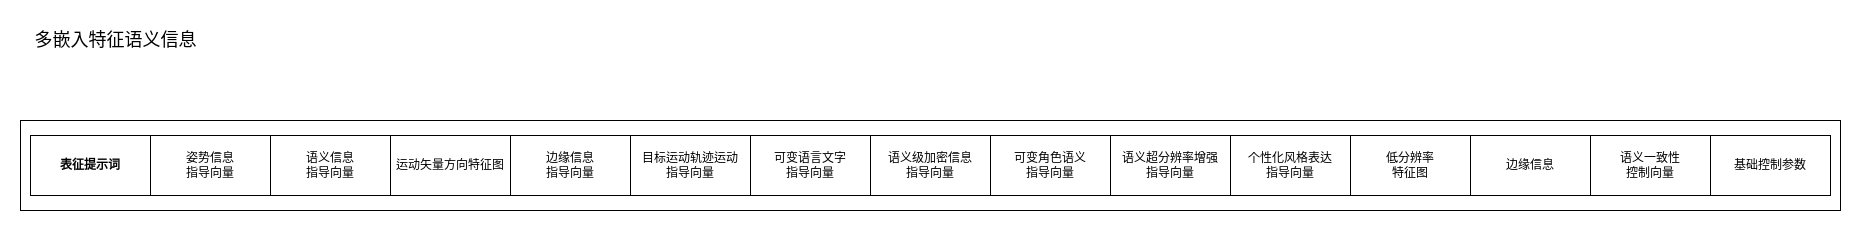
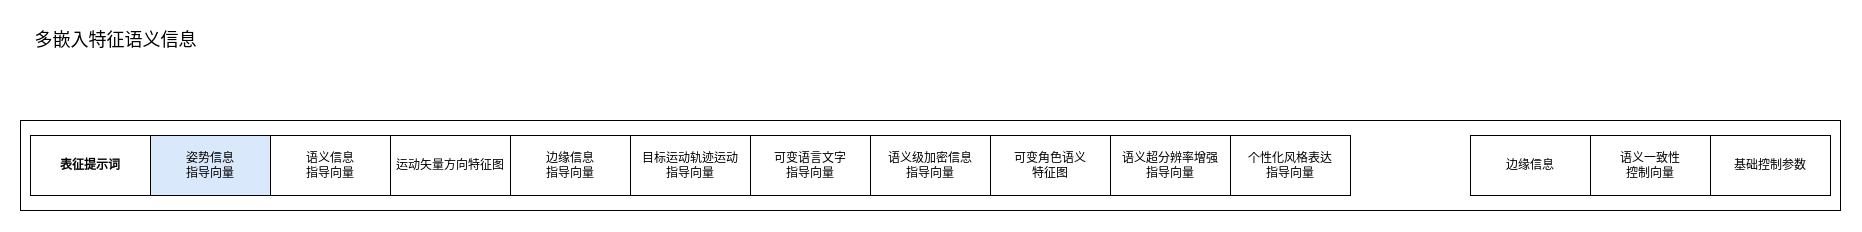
node "姿势信息 指导向量": fillcolor #ffffff -> #dae8fc
node "可变角色语义 指导向量": label "可变角色语义 指导向量" -> "可变角色语义 特征图"
node "低分辨率 特征图": removed
